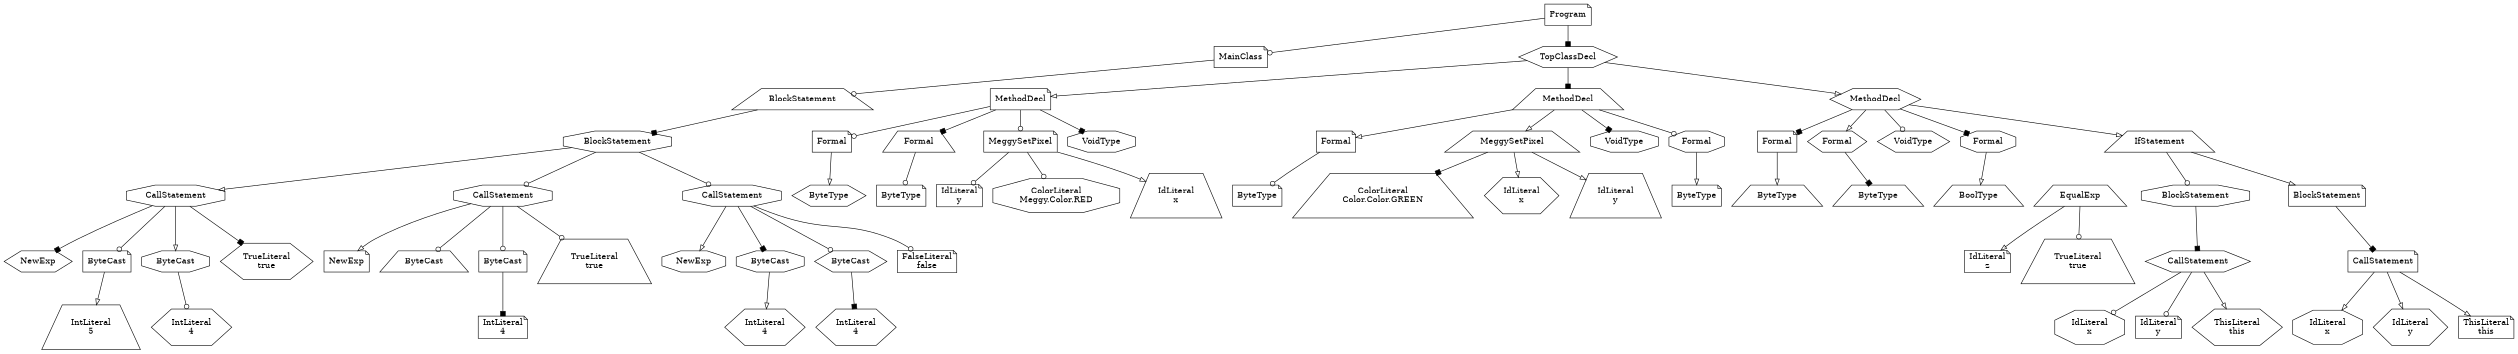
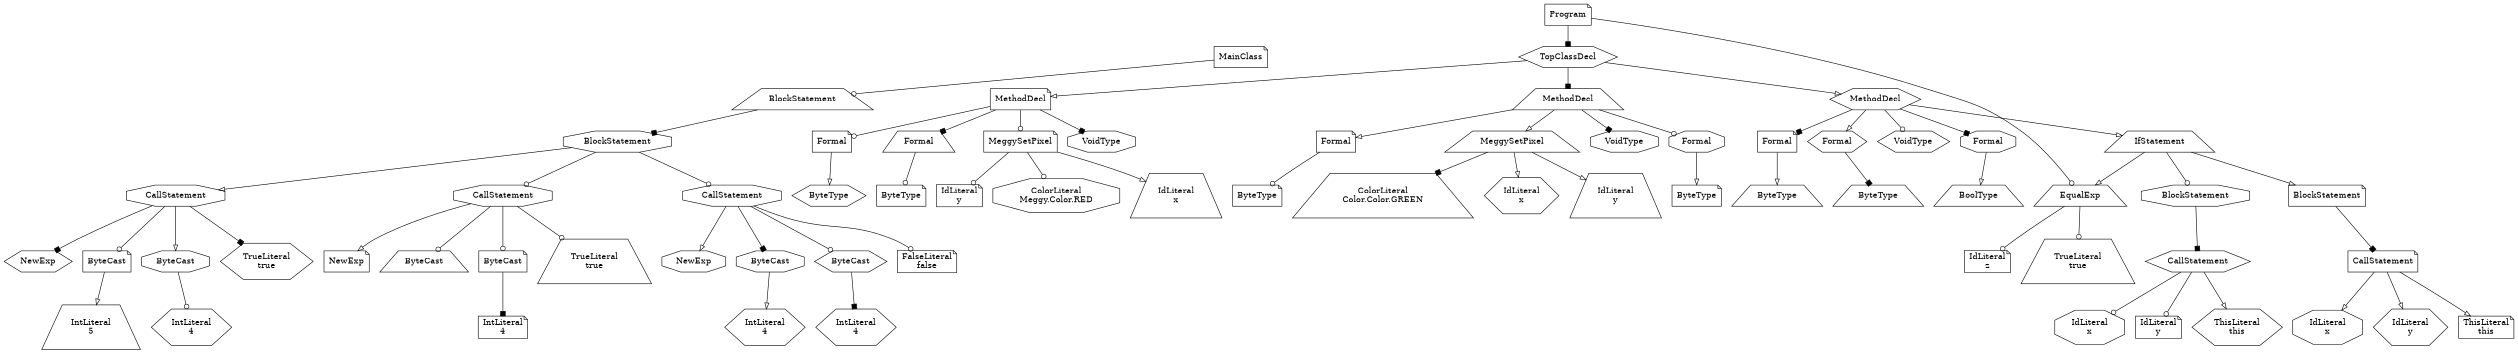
edge "Program" -> "MainClass": now "Program" -> "EqualExp"
edge "IfStatement" -> "EqualExp": added
edge "EqualExp" -> "IdLiteral z": arrowhead onormal -> odot
